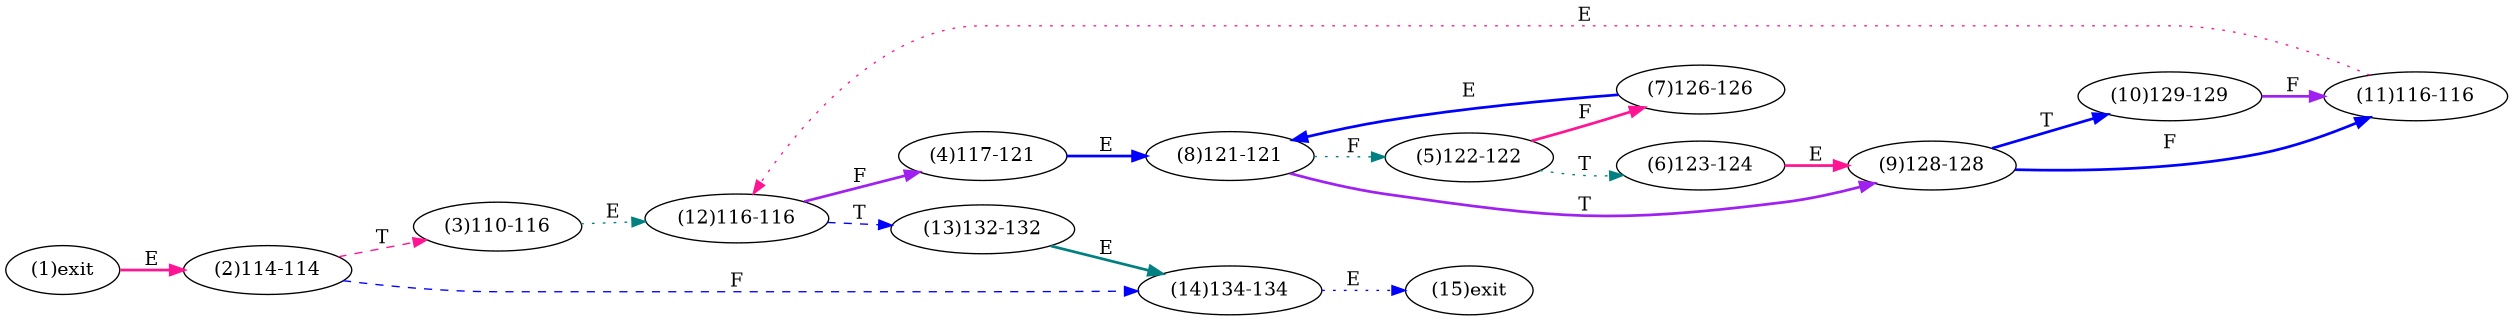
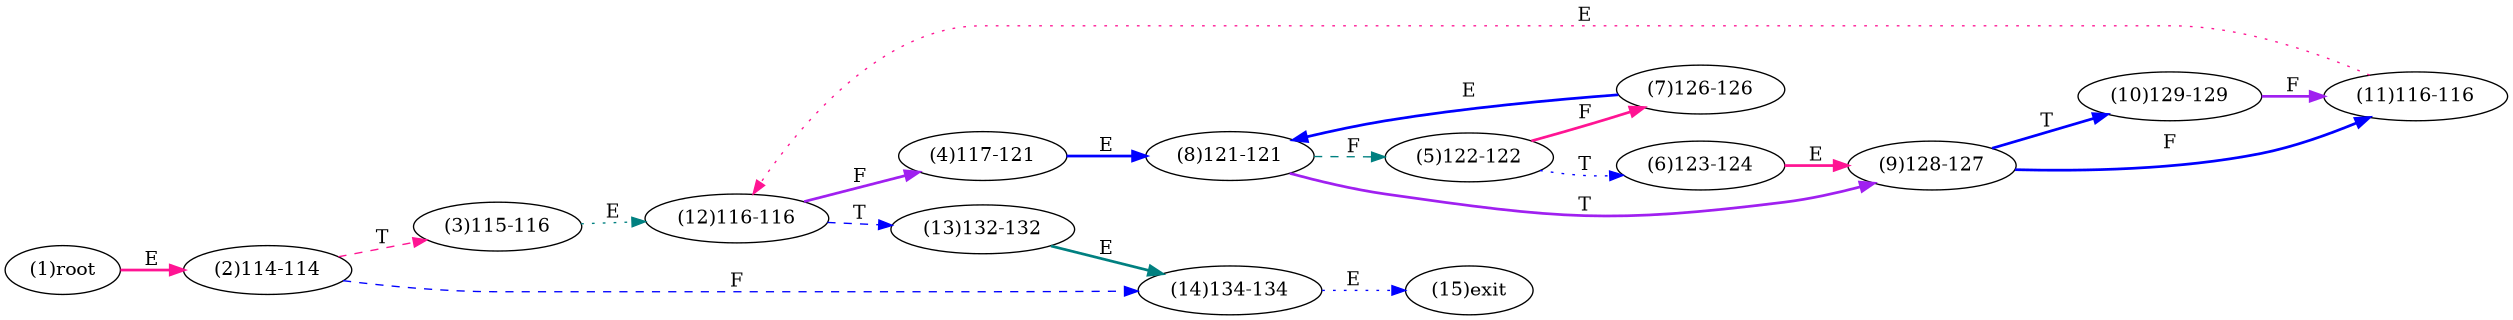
edge "(8)121-121" -> "(5)122-122": style dotted -> dashed
node "(9)128-128": label "(9)128-128" -> "(9)128-127"
edge "(5)122-122" -> "(6)123-124": color teal -> blue
node "(3)110-116": label "(3)110-116" -> "(3)115-116"
node "(1)exit": label "(1)exit" -> "(1)root"
